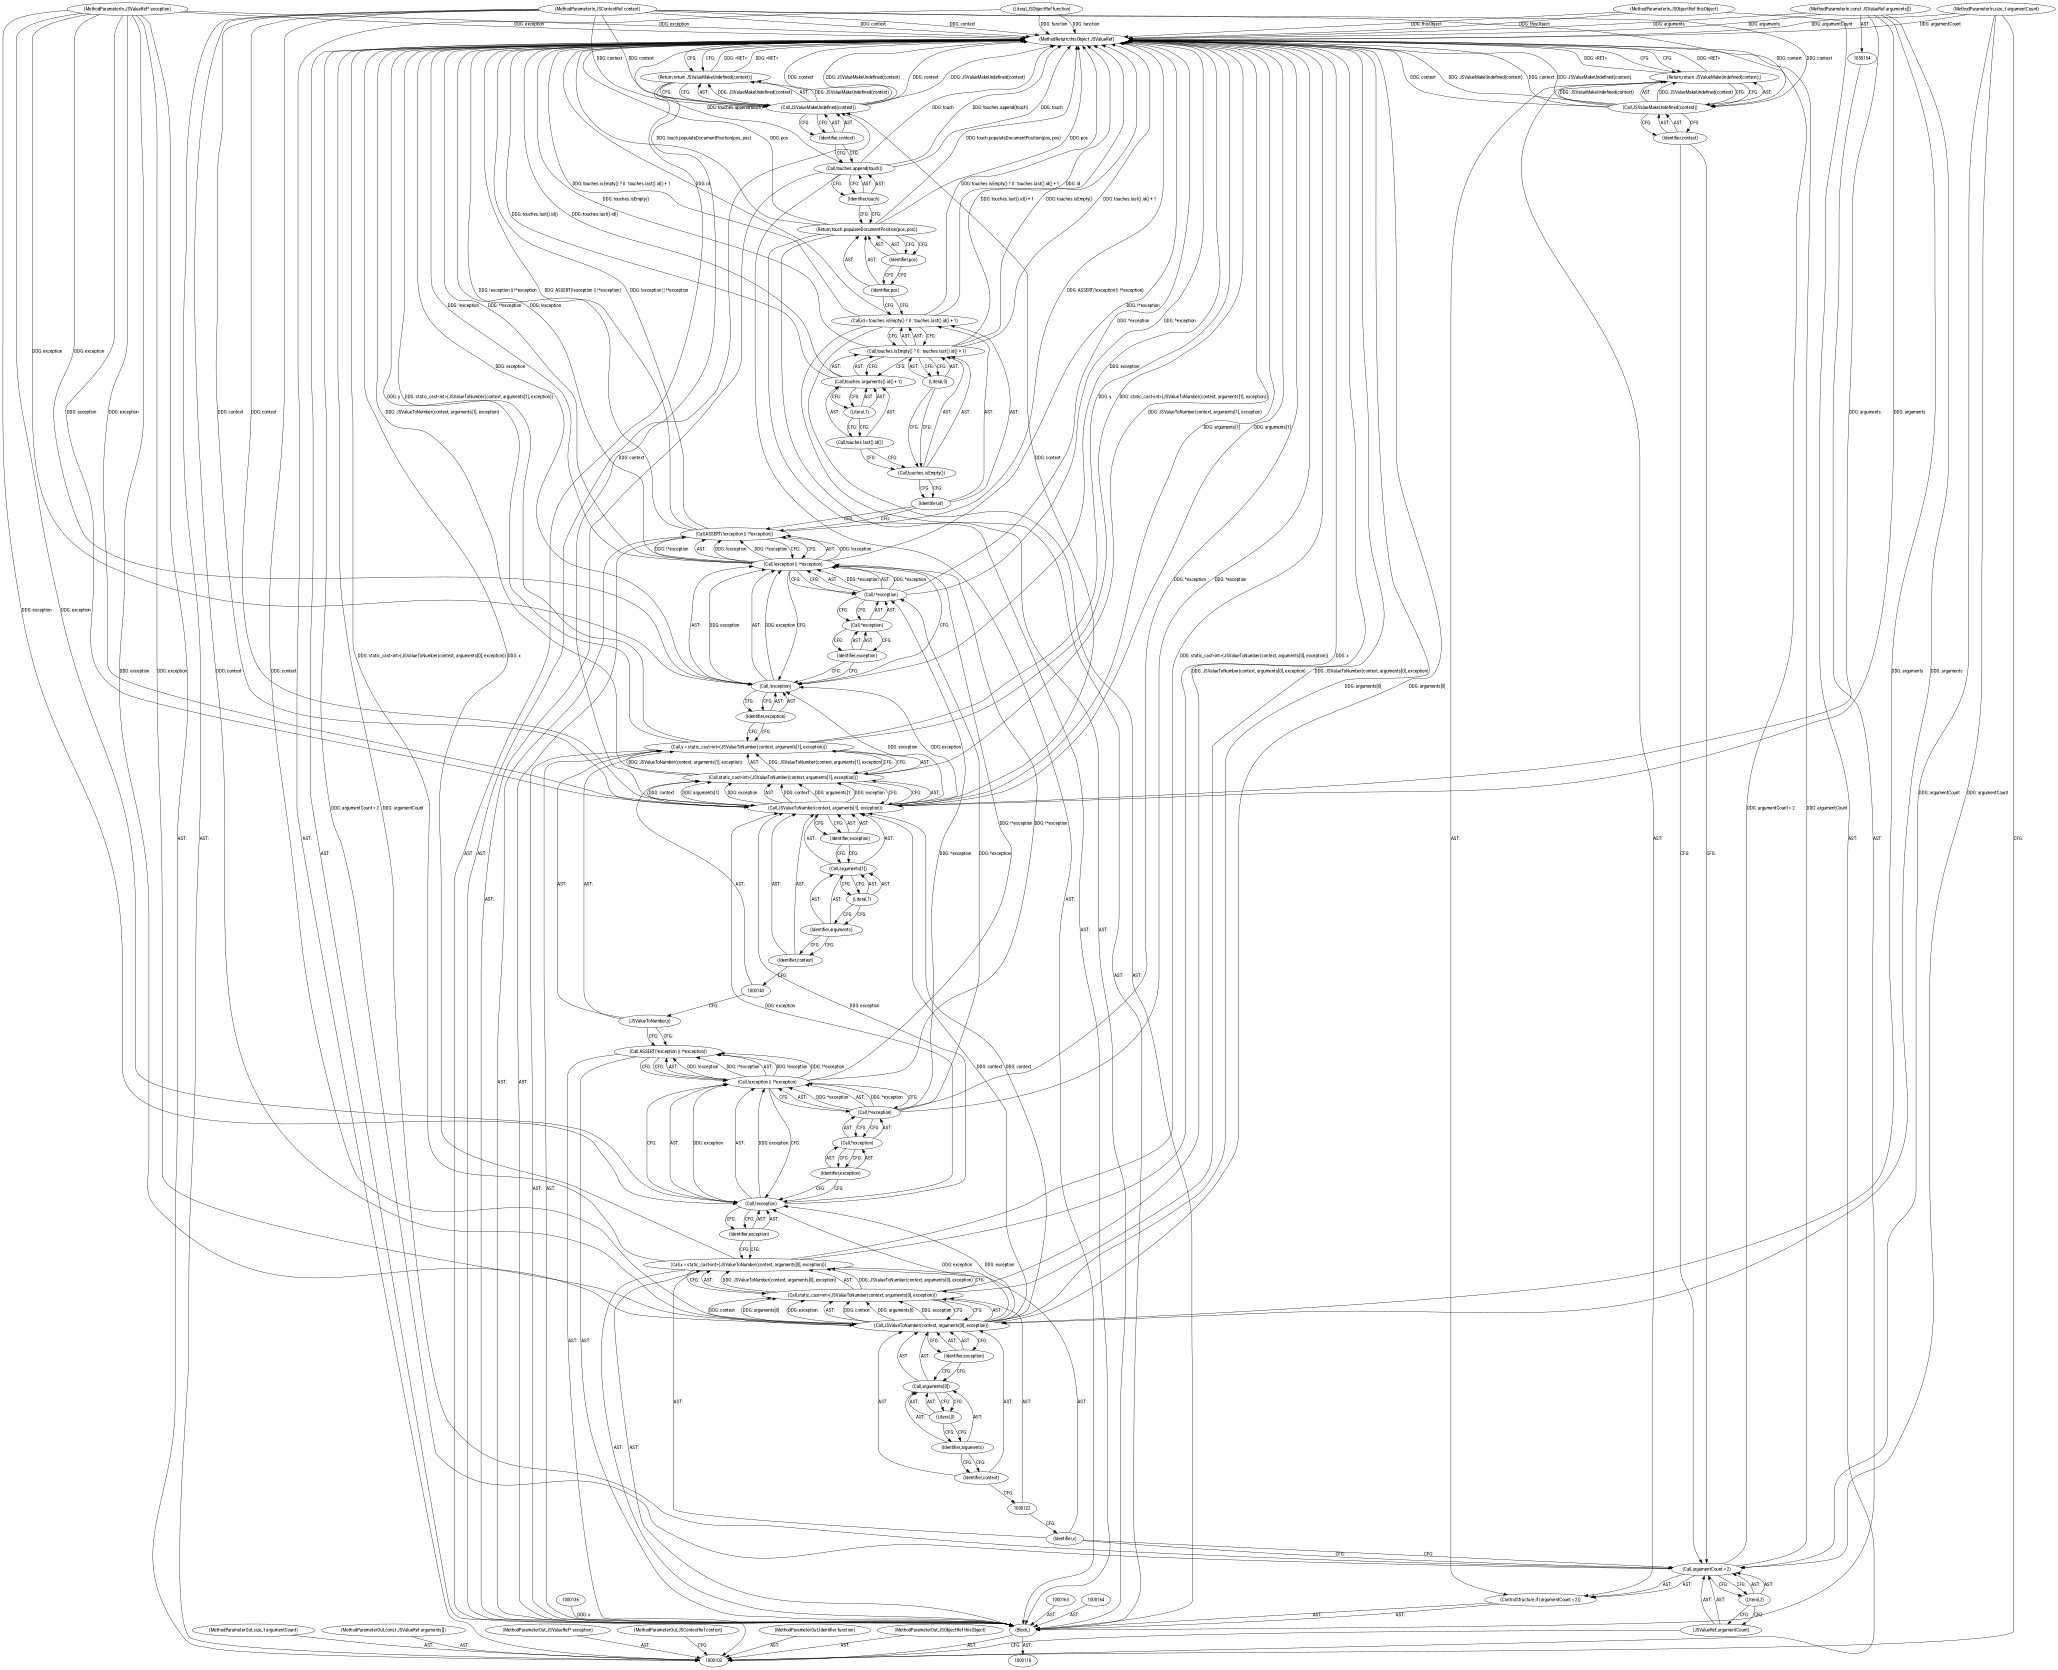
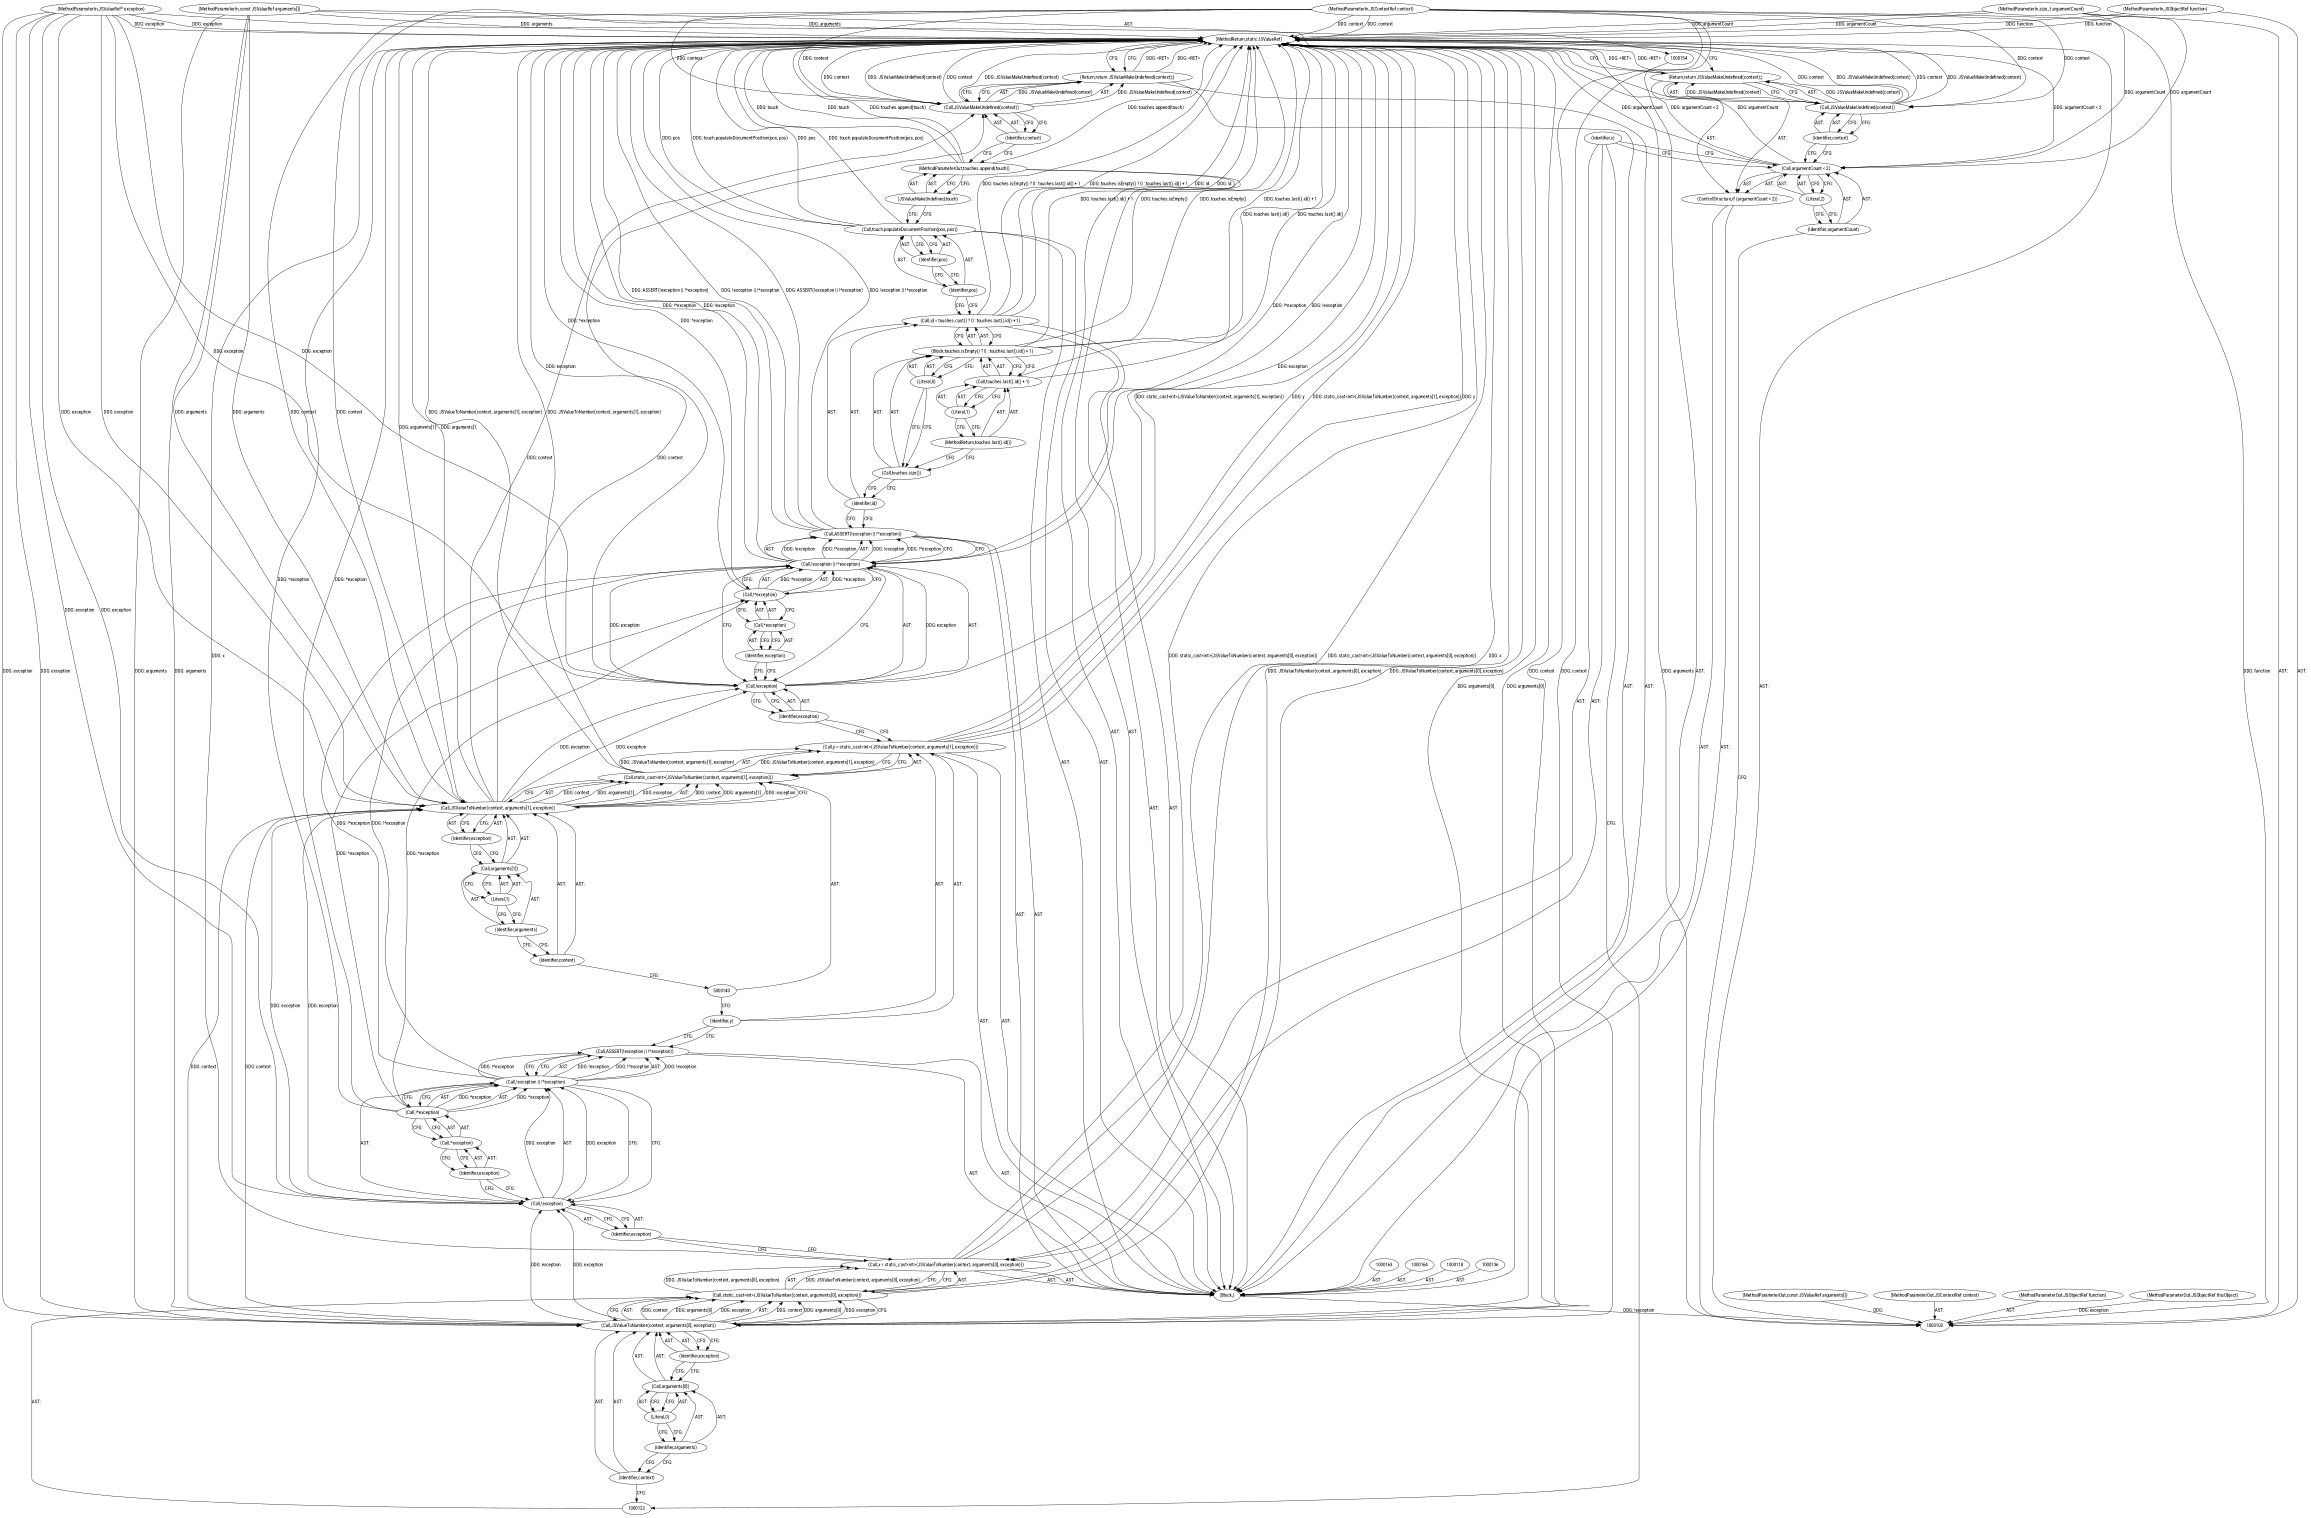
node "(Literal,JSObjectRef function)": label "(Literal,JSObjectRef function)" -> "(MethodParameterIn,JSObjectRef function)"
node "(MethodParameterIn,JSObjectRef thisObject)": removed
node "(MethodReturn,thisObject JSValueRef)": label "(MethodReturn,thisObject JSValueRef)" -> "(MethodReturn,static JSValueRef)"
node "1050154": label "1050154" -> "1000154"
node "(Call,touches.append(touch))": label "(Call,touches.append(touch))" -> "(MethodParameterOut,touches.append(touch))"
node "(Identifier,touch)": label "(Identifier,touch)" -> "(JSValueMakeUndefined,touch)"
node "(Return,touch.populateDocumentPosition(pos, pos))": label "(Return,touch.populateDocumentPosition(pos, pos))" -> "(Call,touch.populateDocumentPosition(pos, pos))"
node "(Call,id = touches.isEmpty() ? 0 : touches.last().id() + 1)": label "(Call,id = touches.isEmpty() ? 0 : touches.last().id() + 1)" -> "(Call,id = touches.cast() ? 0 : touches.last().id() + 1)"
node "(Call,touches.isEmpty() ? 0 : touches.last().id() + 1)": label "(Call,touches.isEmpty() ? 0 : touches.last().id() + 1)" -> "(Block,touches.isEmpty() ? 0 : touches.last().id() + 1)"
node "(Call,touches.arguments().id() + 1)": label "(Call,touches.arguments().id() + 1)" -> "(Call,touches.last().id() + 1)"
node "(Call,touches.last().id())": label "(Call,touches.last().id())" -> "(MethodReturn,touches.last().id())"
node "(Call,touches.isEmpty())": label "(Call,touches.isEmpty())" -> "(Call,touches.size())"
edge "(MethodParameterIn,JSValueRef* exception)" -> "1000103": label "AST: " -> "DDG: arguments"
edge "(MethodParameterIn,JSContextRef context)" -> "1000103": label "AST: " -> "DDG: function"
edge "(MethodParameterIn,size_t argumentCount)" -> "1000103": label "CFG: " -> "AST: "
node "1000140": label "1000140" -> "5000140"
node "(JSValueToNumber,y)": label "(JSValueToNumber,y)" -> "(Identifier,y)"
edge "1000122" -> "(Identifier,x)": reversed
edge "1000136" -> "(Block,)": label "DDG: x" -> "AST: "
node "(MethodParameterOut,size_t argumentCount)": removed
node "(MethodParameterOut,JSValueRef* exception)": removed
node "(MethodParameterOut,Identifier function)": label "(MethodParameterOut,Identifier function)" -> "(MethodParameterOut,JSObjectRef function)"
node "(JSValueRef,argumentCount)": label "(JSValueRef,argumentCount)" -> "(Identifier,argumentCount)"
edge "(Block,)" -> "1000118": reversed
edge "(MethodParameterOut,const JSValueRef arguments[])" -> "1000103": label "AST: " -> "DDG: "
edge "(MethodParameterOut,JSContextRef context)" -> "1000103": label "CFG: " -> "AST: "
edge "(MethodParameterOut,JSObjectRef thisObject)" -> "1000103": label "AST: " -> "DDG: exception"
edge "(Block,)" -> "1000103": label "AST: " -> "DDG: !exception"
